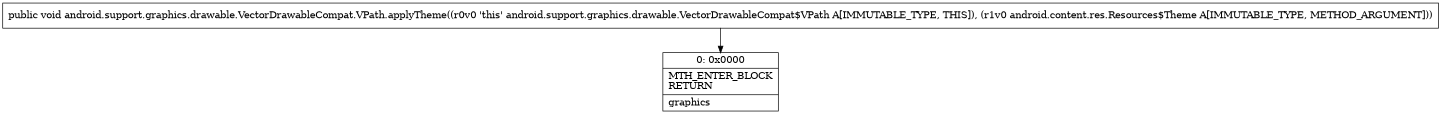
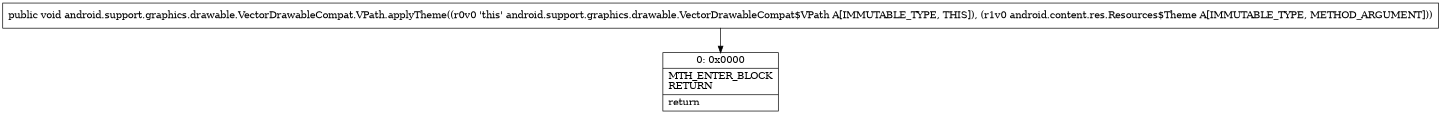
node "0: 0x0000": text "graphics" -> "return"
